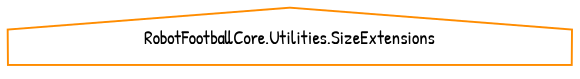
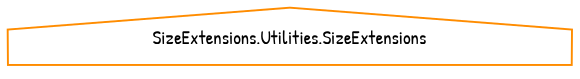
node "RobotFootballCore.Utilities.SizeExtensions": label "RobotFootballCore.Utilities.SizeExtensions" -> "SizeExtensions.Utilities.SizeExtensions"
